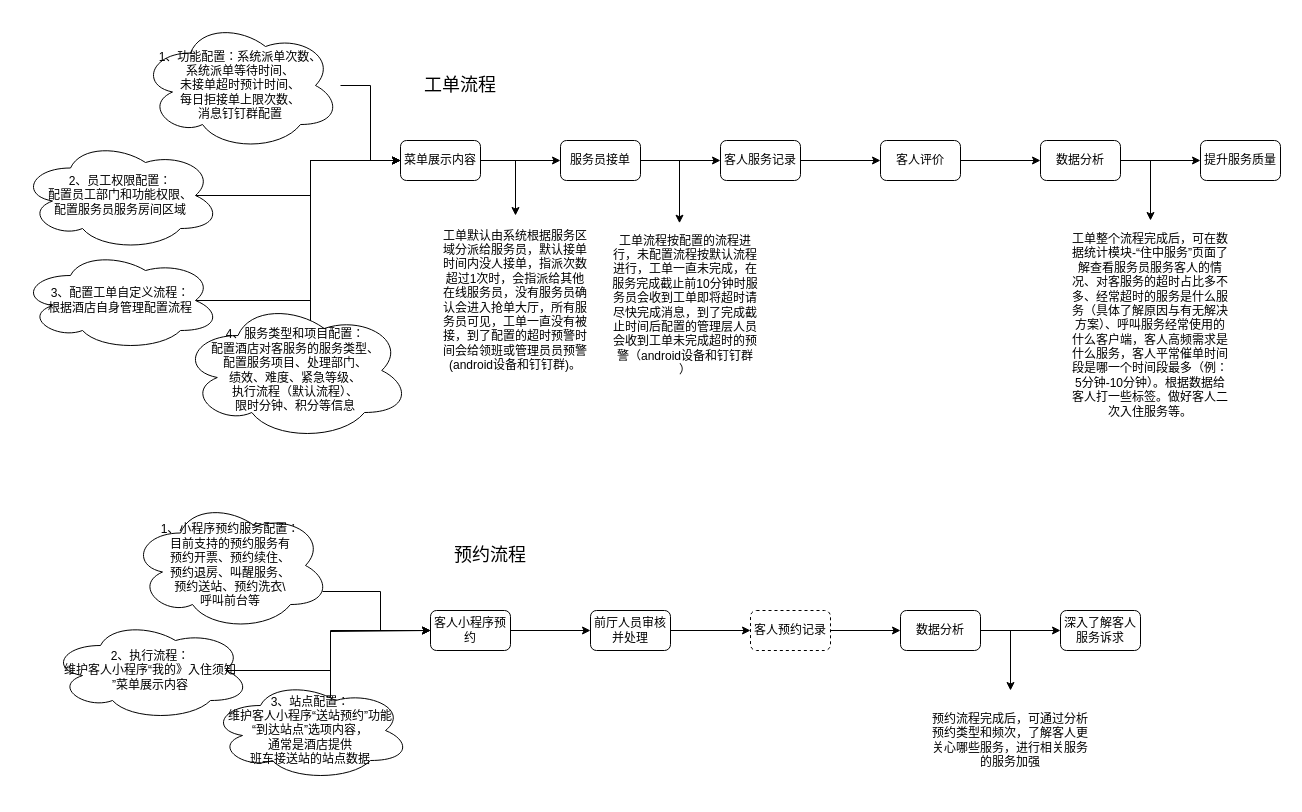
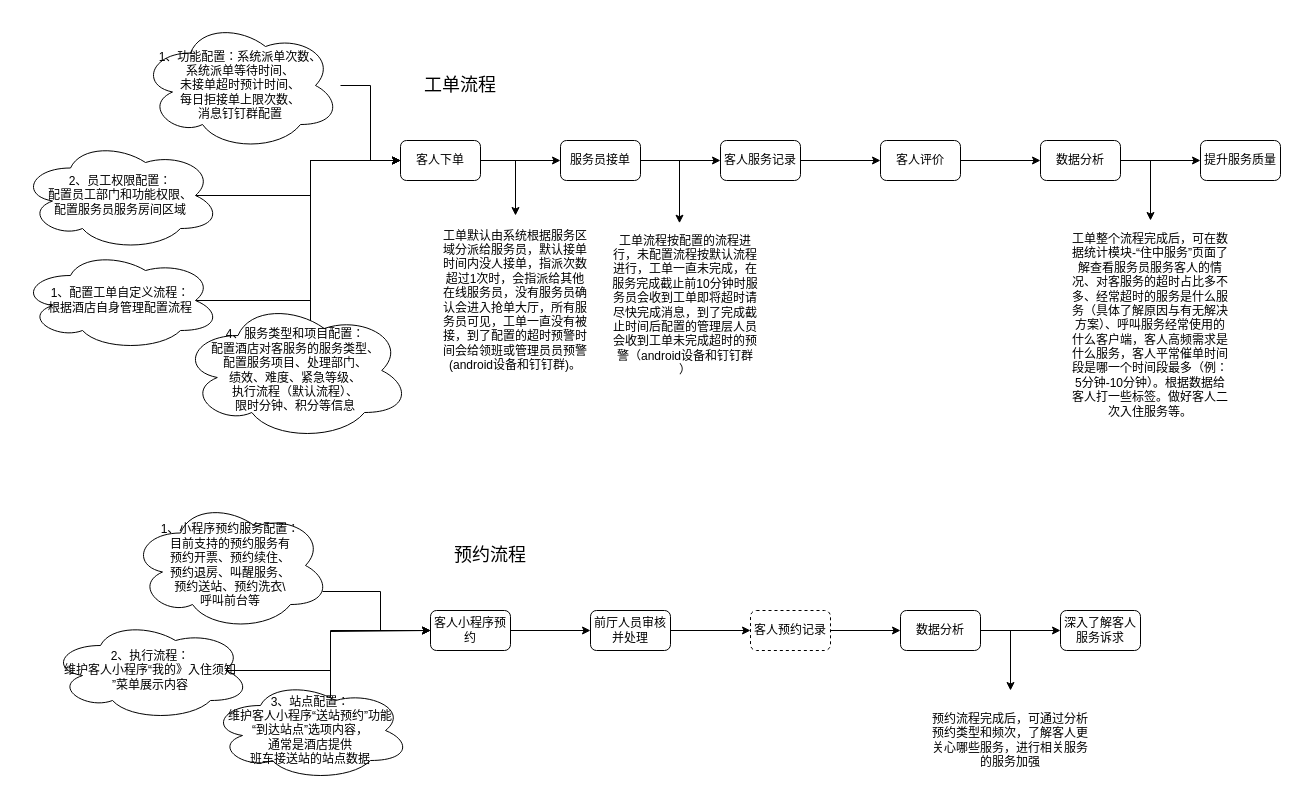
node "菜单展示内容": label "菜单展示内容" -> "客人下单"
node "3、配置工单自定义流程： 根据酒店自身管理配置流程": label "3、配置工单自定义流程： 根据酒店自身管理配置流程" -> "1、配置工单自定义流程： 根据酒店自身管理配置流程"
